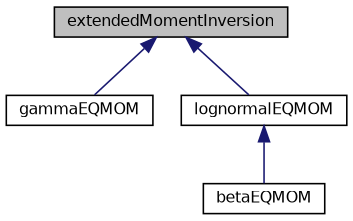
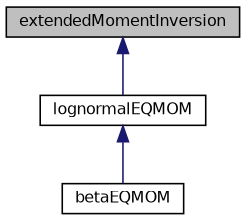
node "gammaEQMOM": removed
